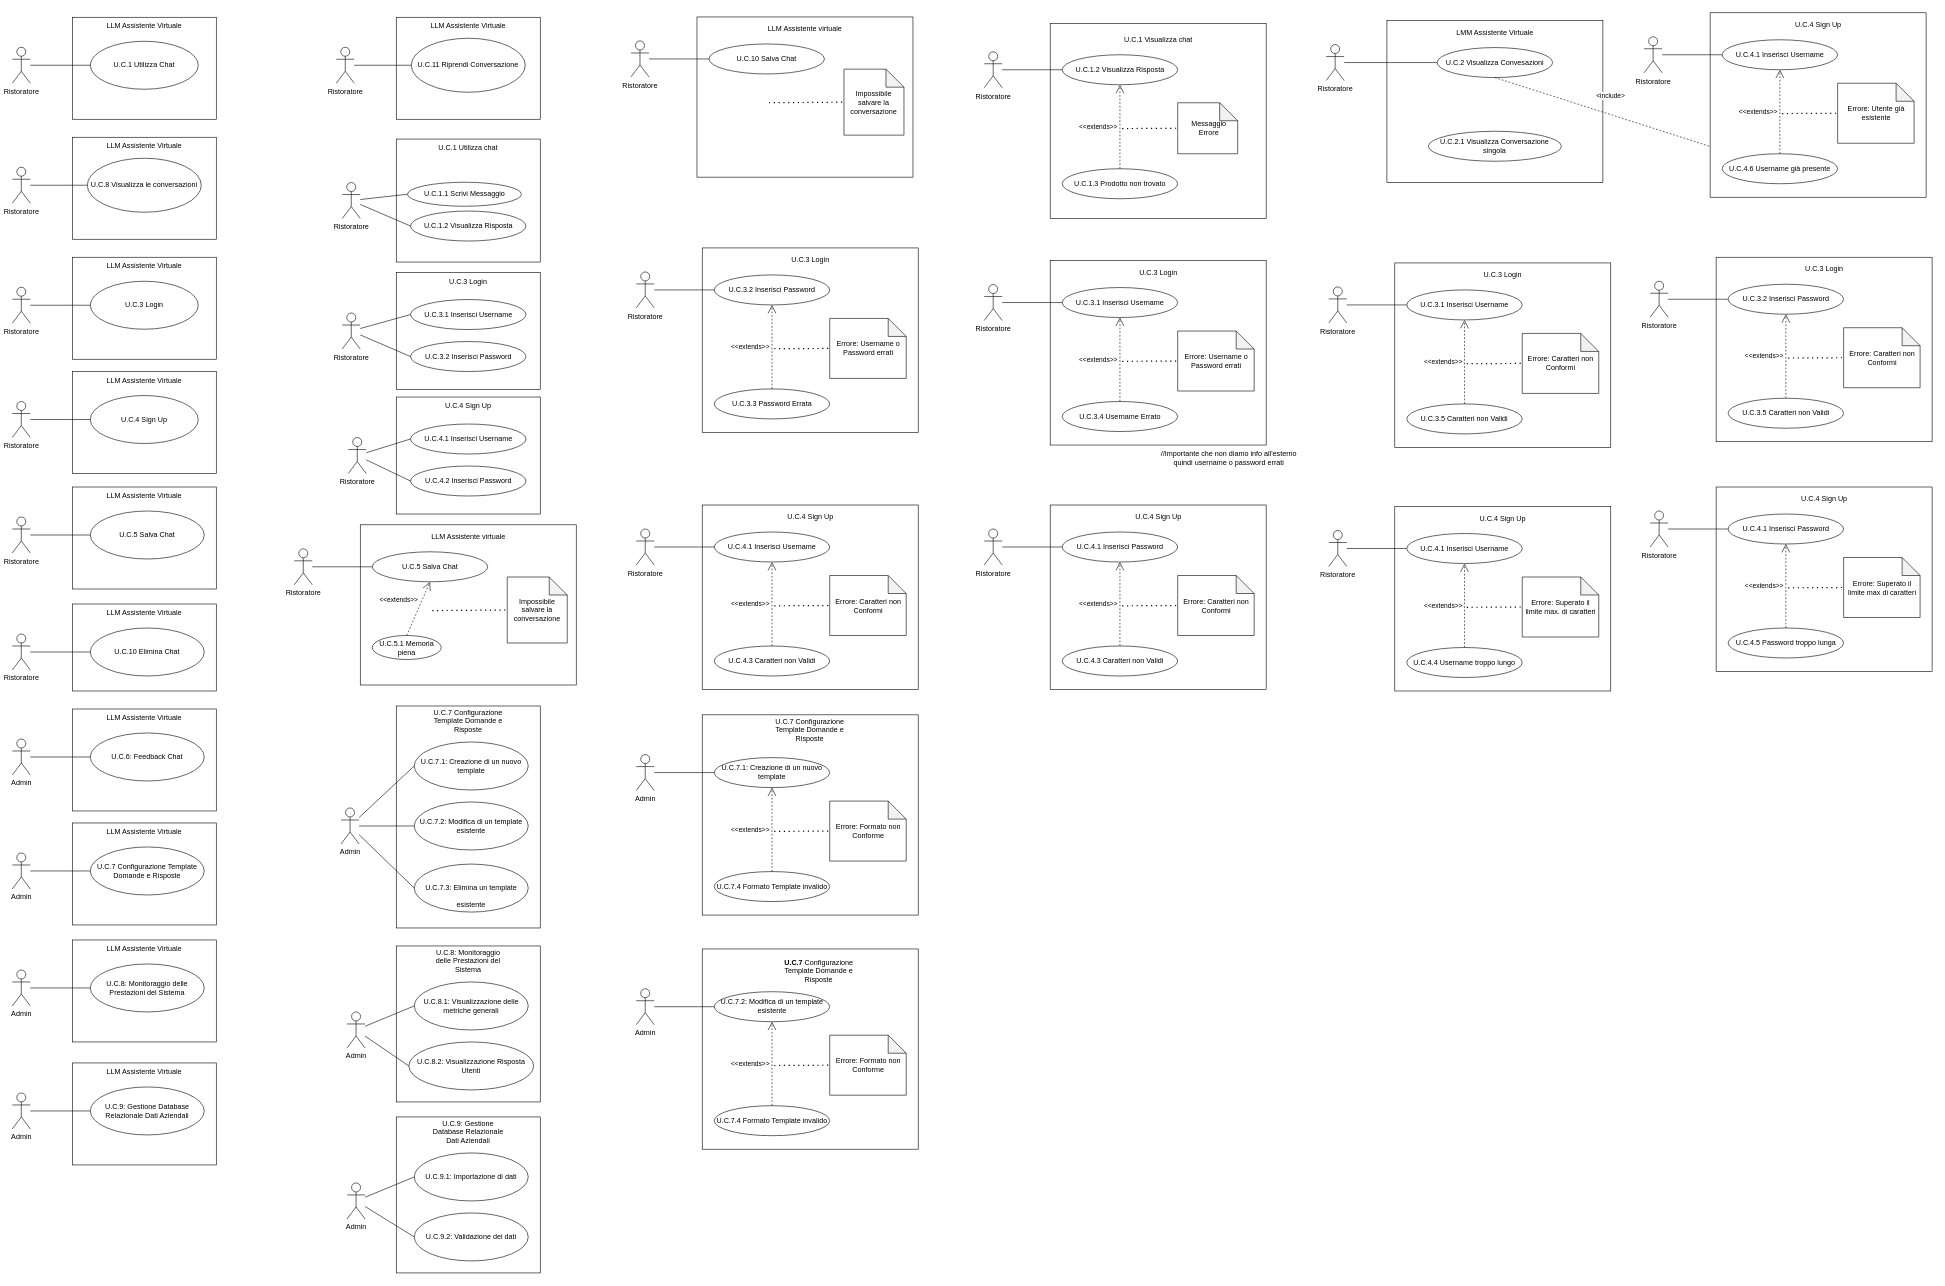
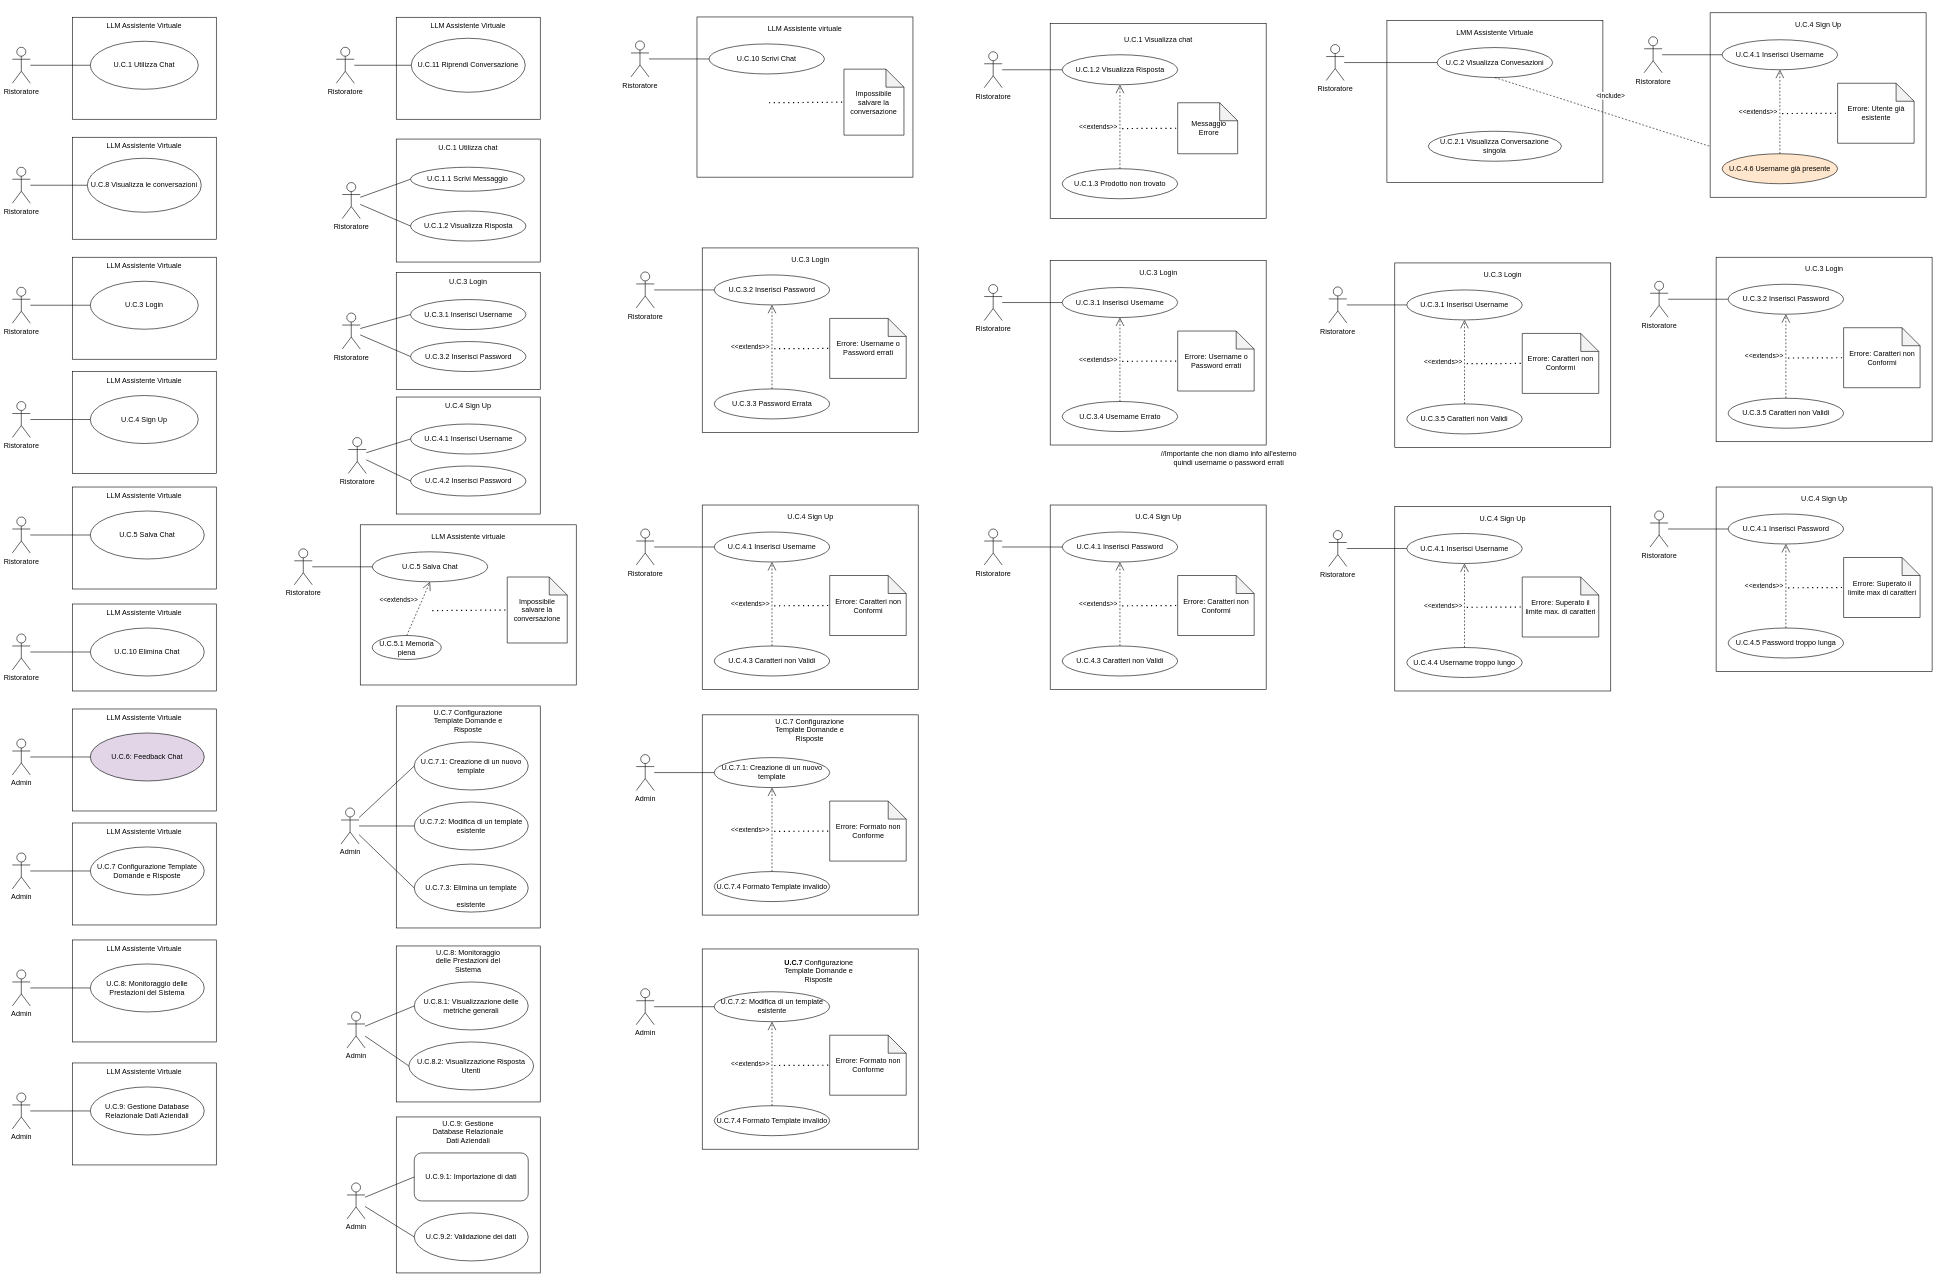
node "U.C.10 Salva Chat": label "U.C.10 Salva Chat" -> "U.C.10 Scrivi Chat"
node "U.C.4.6 Username già presente": fillcolor #ffffff -> #ffe6cc
node "U.C.1.1 Scrivi Messaggio": moved (465, 194) -> (468, 179)
node "U.C.6: Feedback Chat": fillcolor #ffffff -> #e1d5e7
node "U.C.9.1: Importazione di dati": shape ellipse -> rounded rectangle
